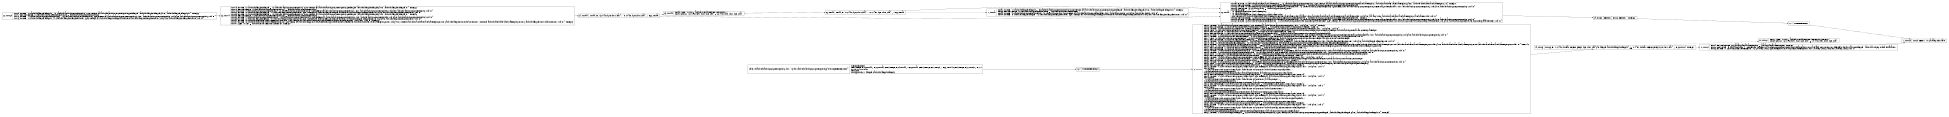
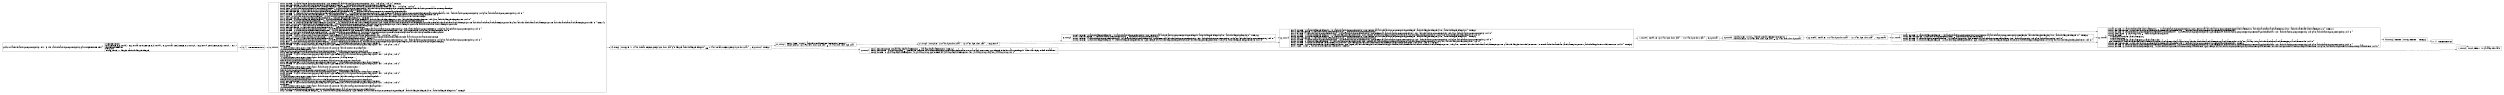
node "21: 0x006b": added
